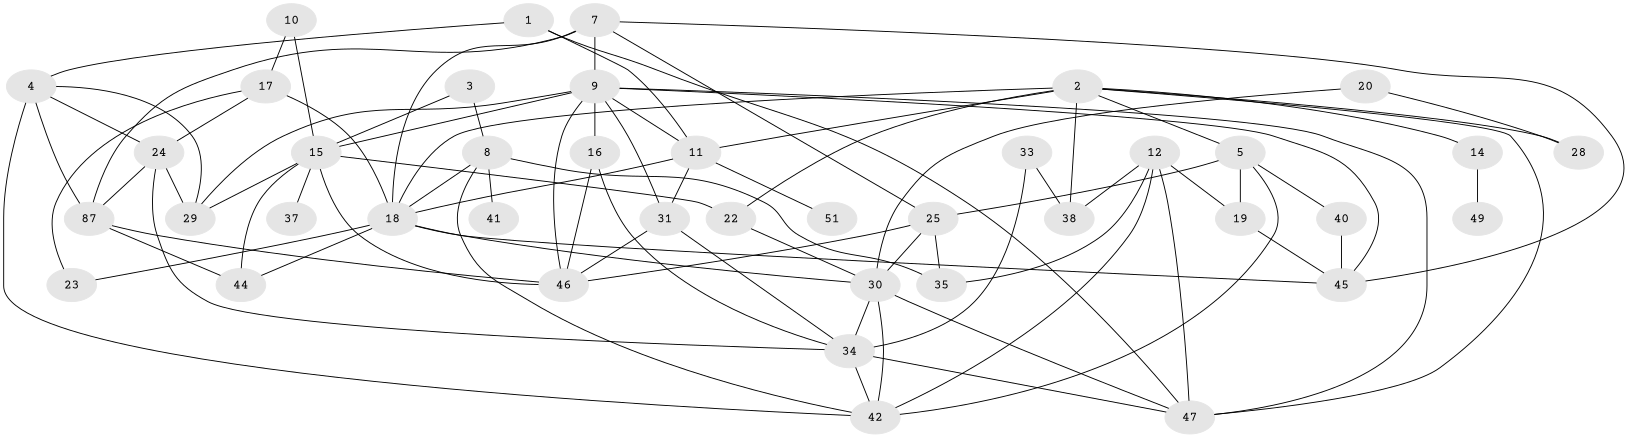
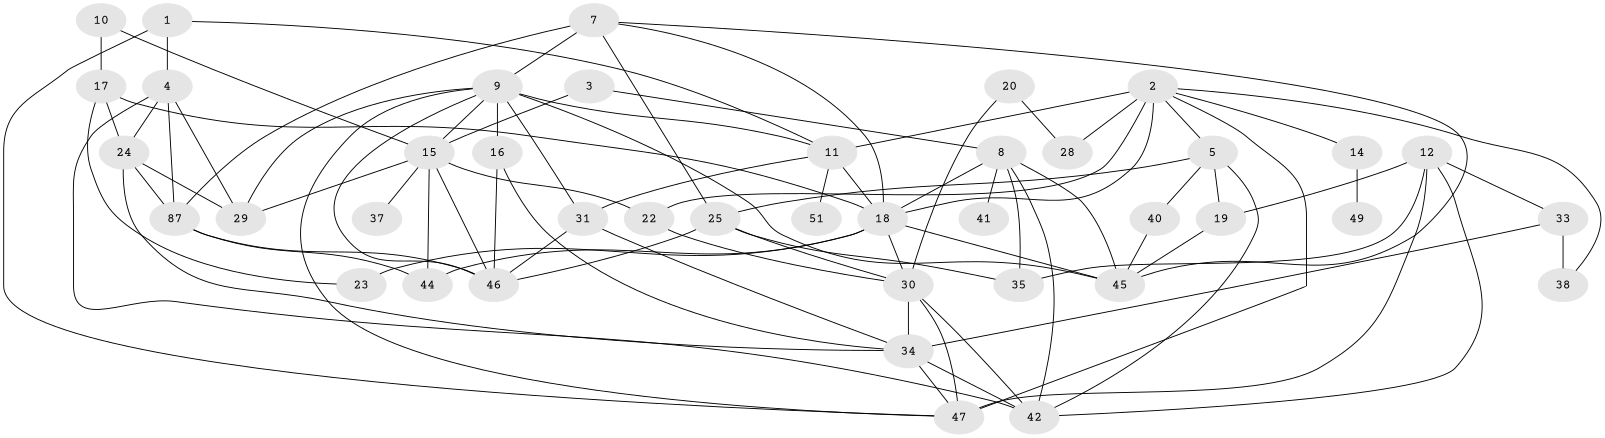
edge "12" -- "38": now "12" -- "33"
edge "8" -- "45": added
